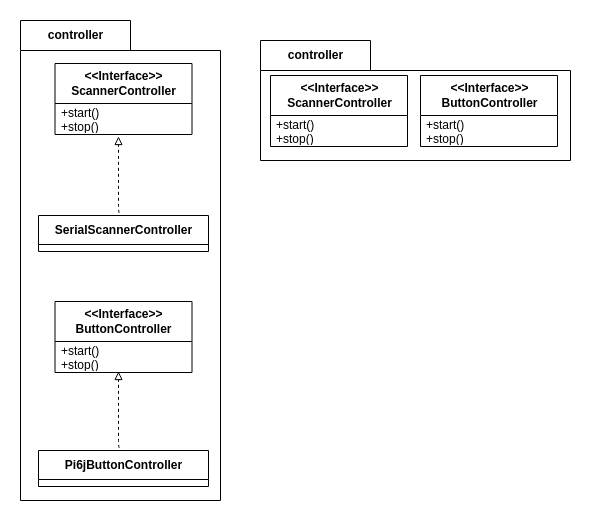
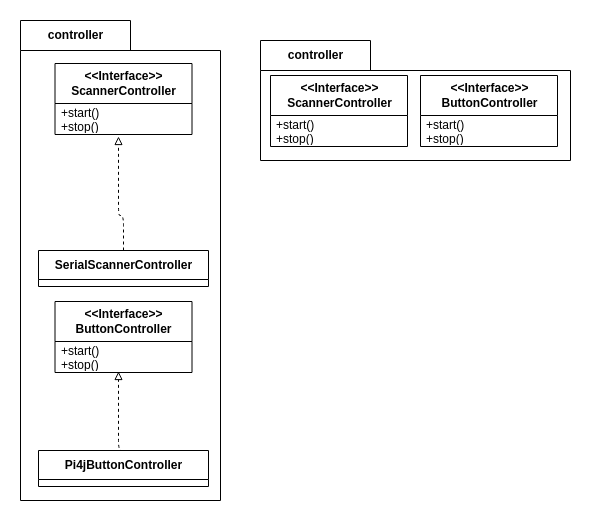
node "SerialScannerController": moved (124, 234) -> (124, 269)
node "Pi6jButtonController": label "Pi6jButtonController" -> "Pi4jButtonController"
